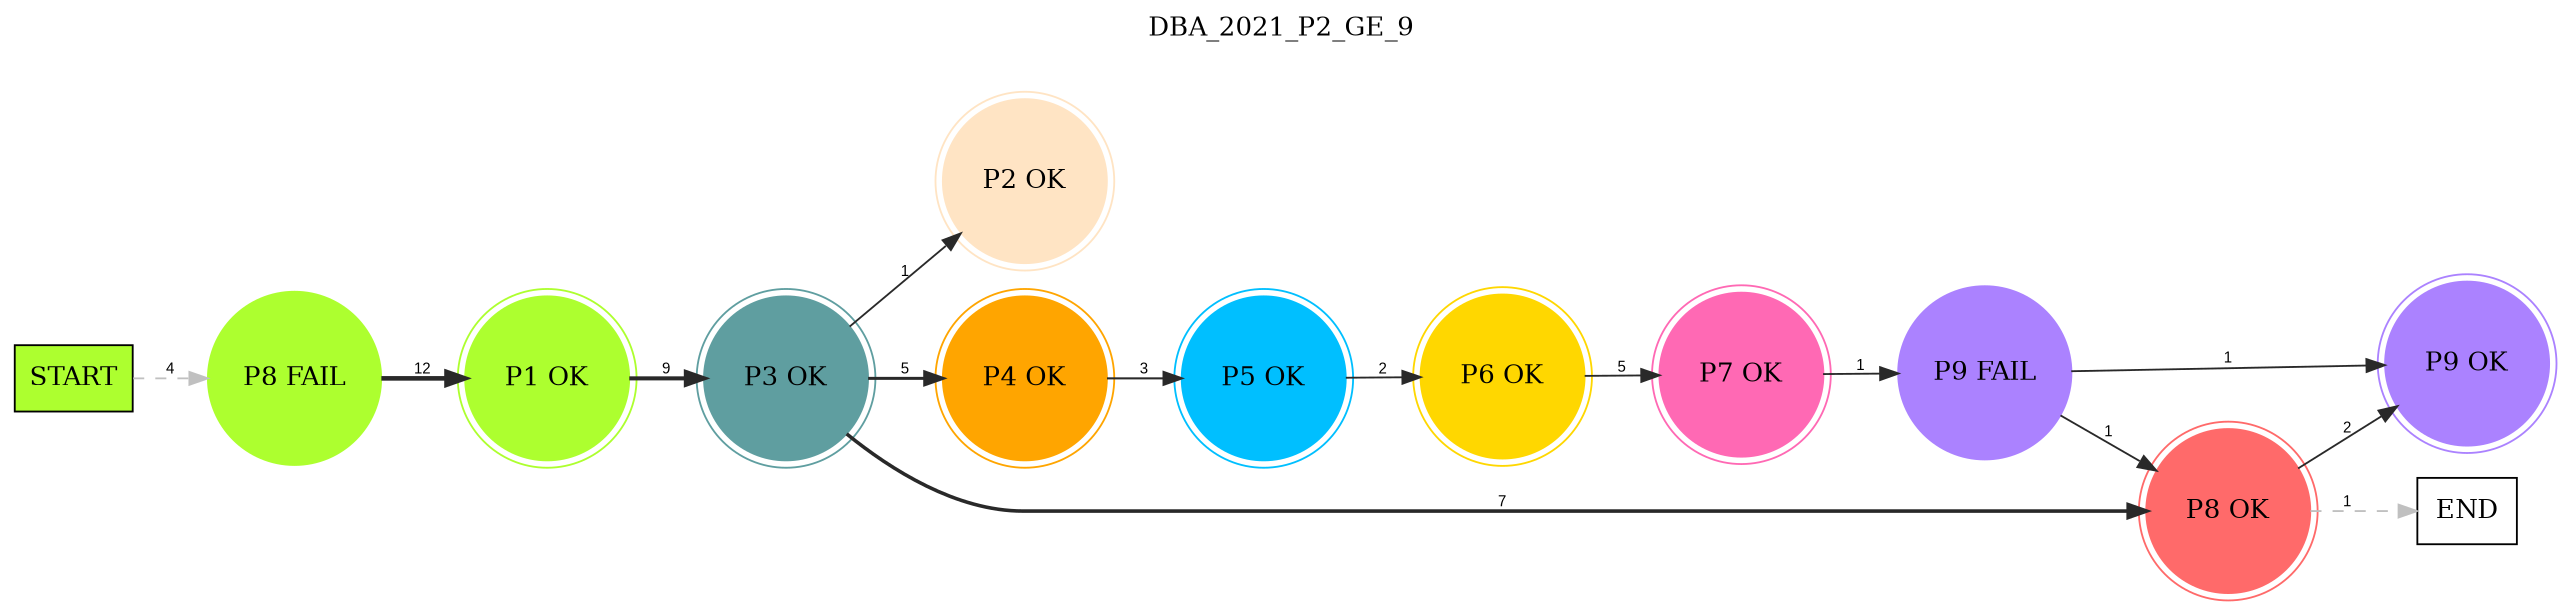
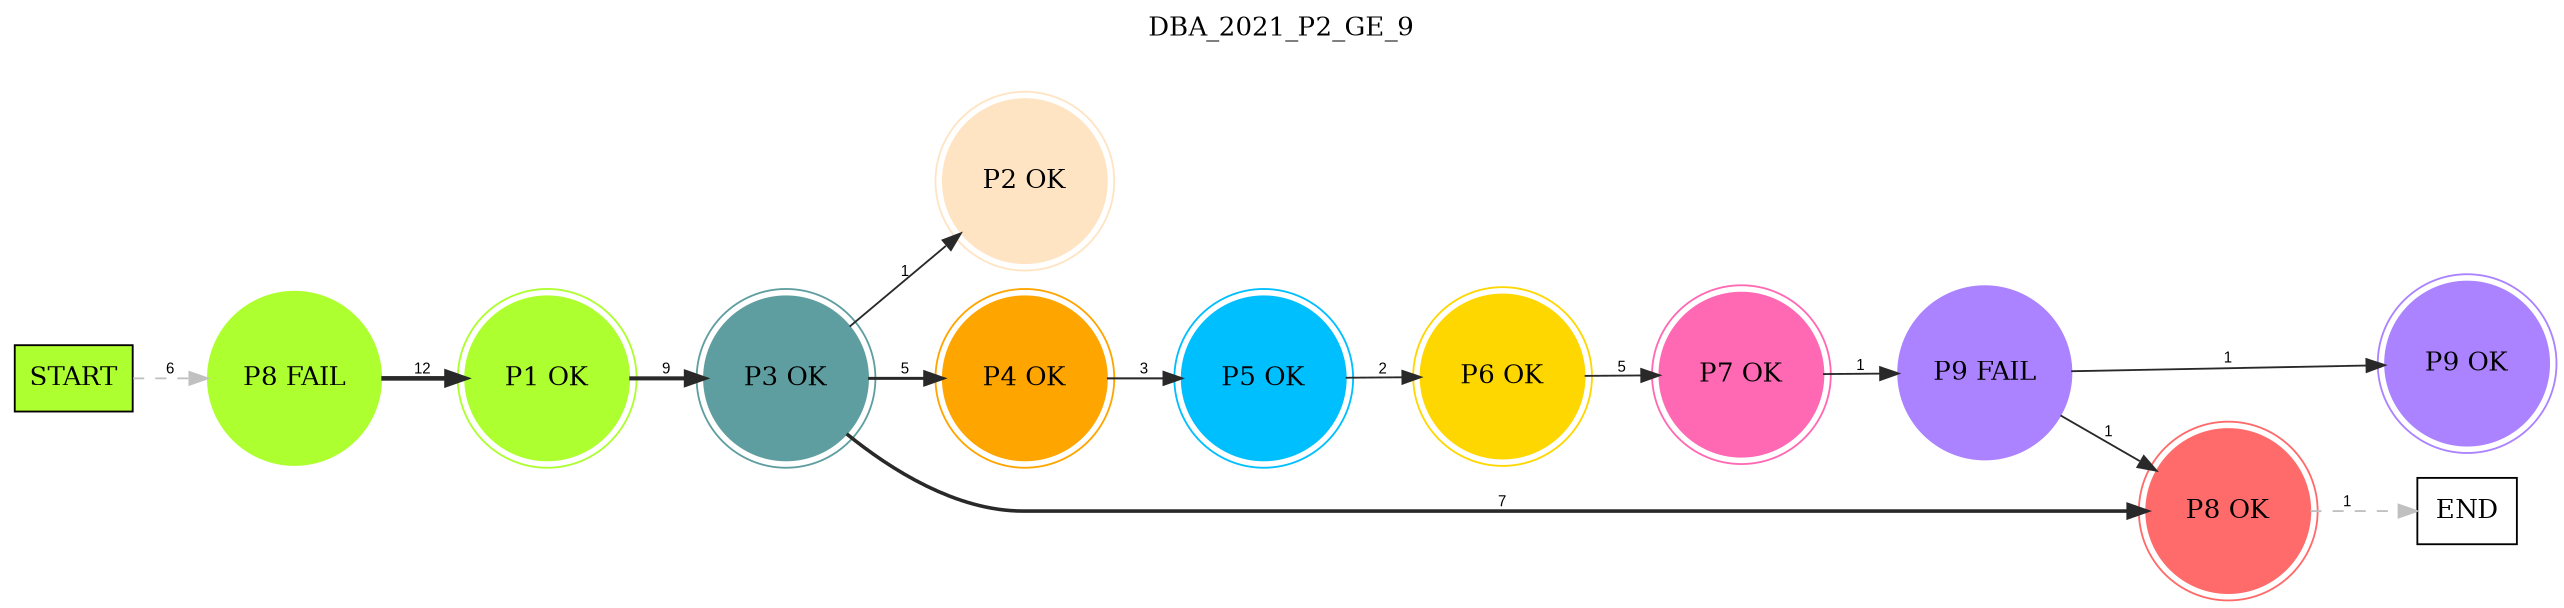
edge "START" -> "P8 FAIL": label "4" -> "6"
edge "P8 OK" -> "P9 OK": removed, label "2"
